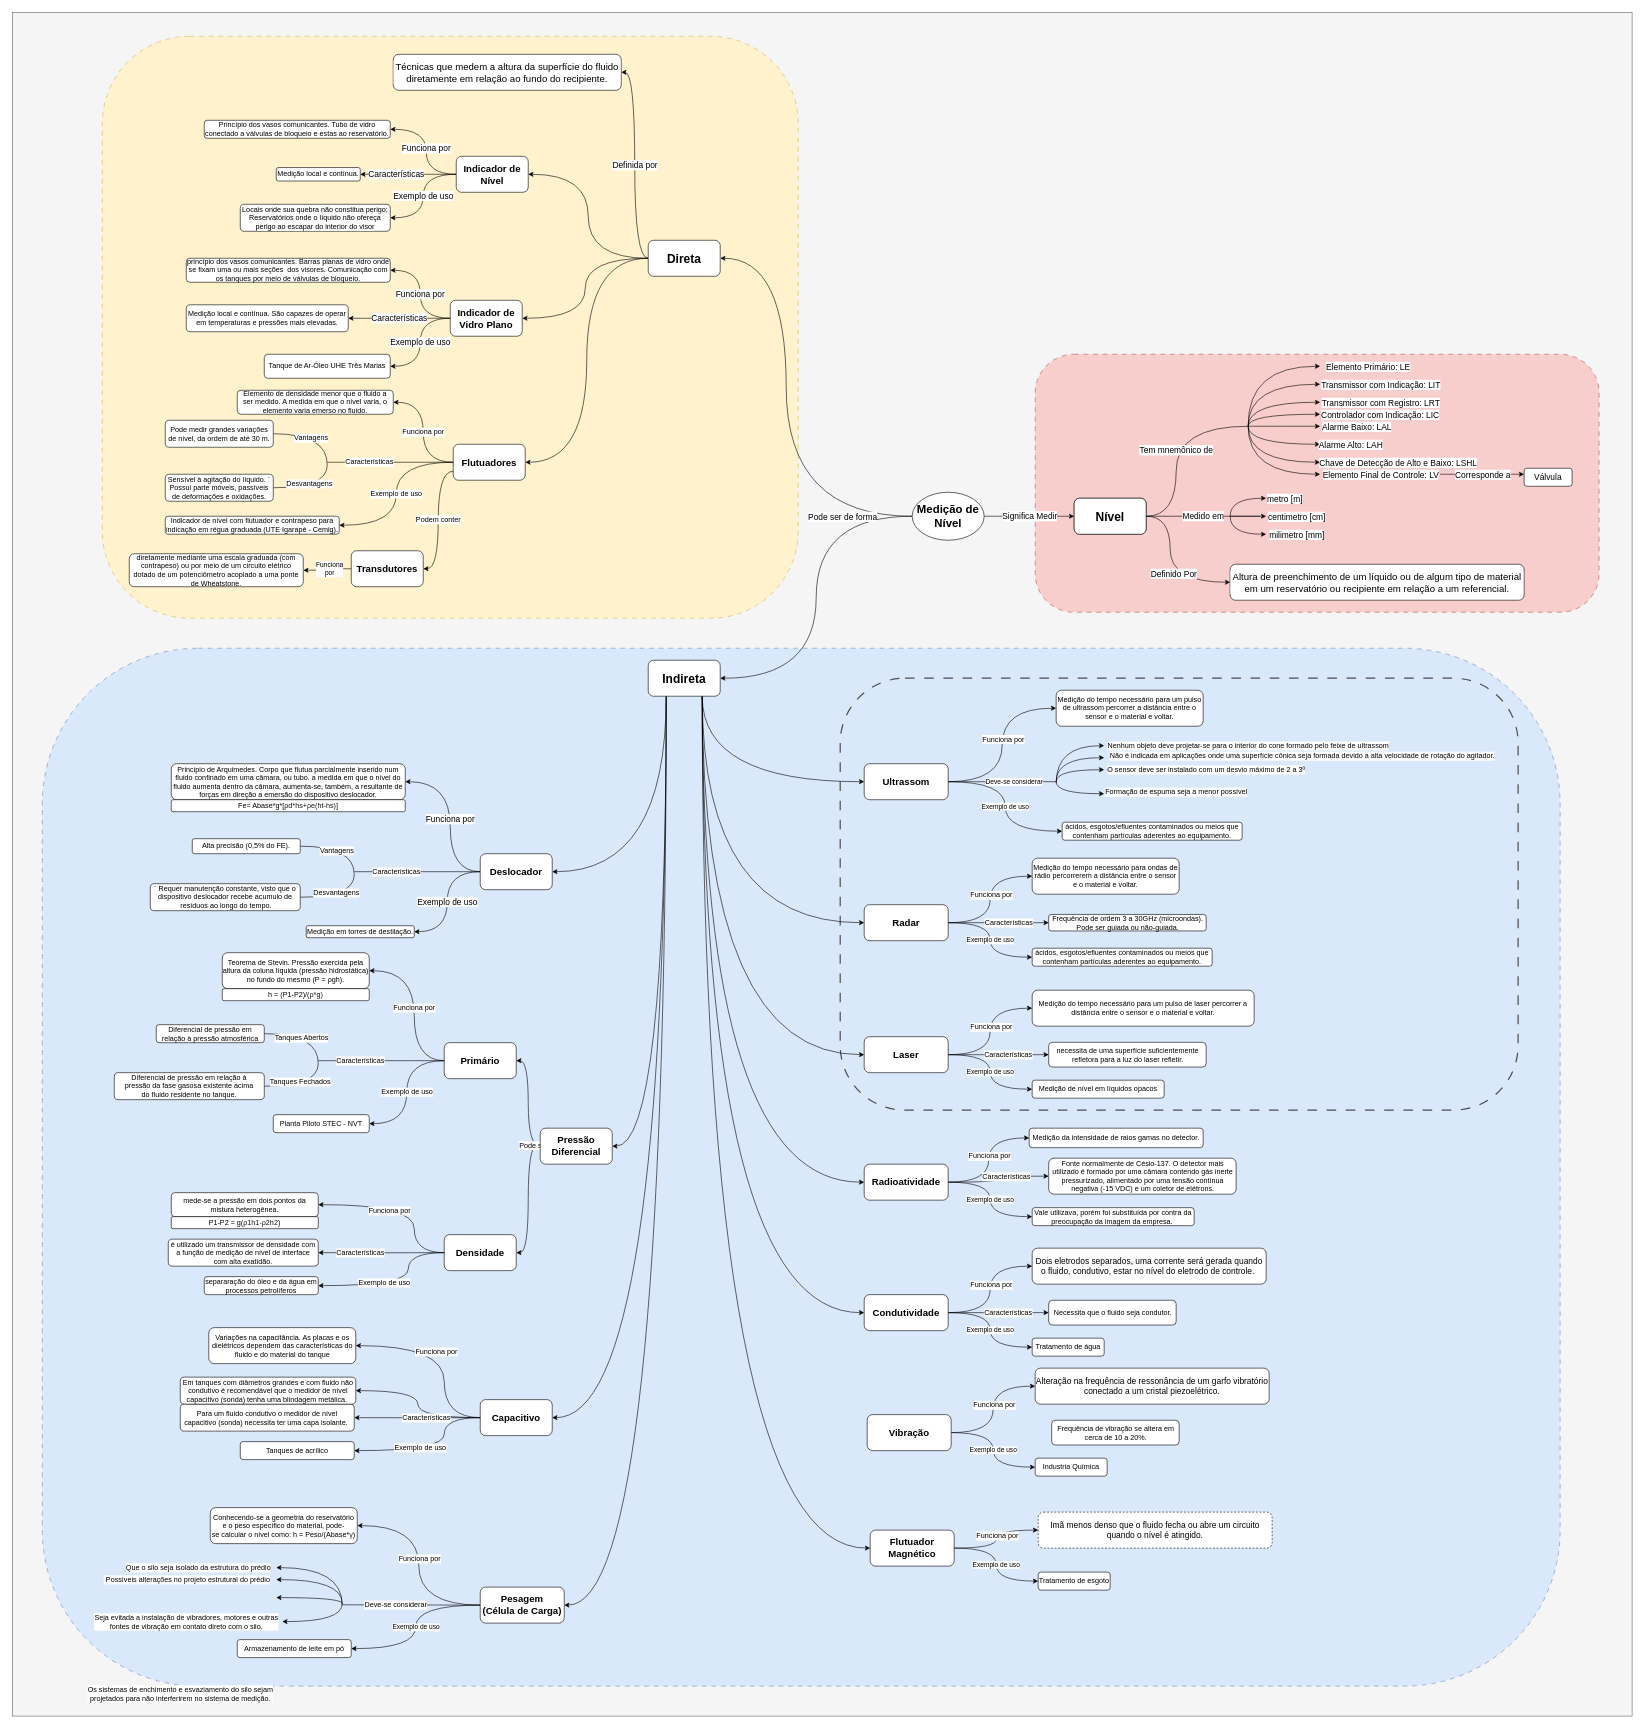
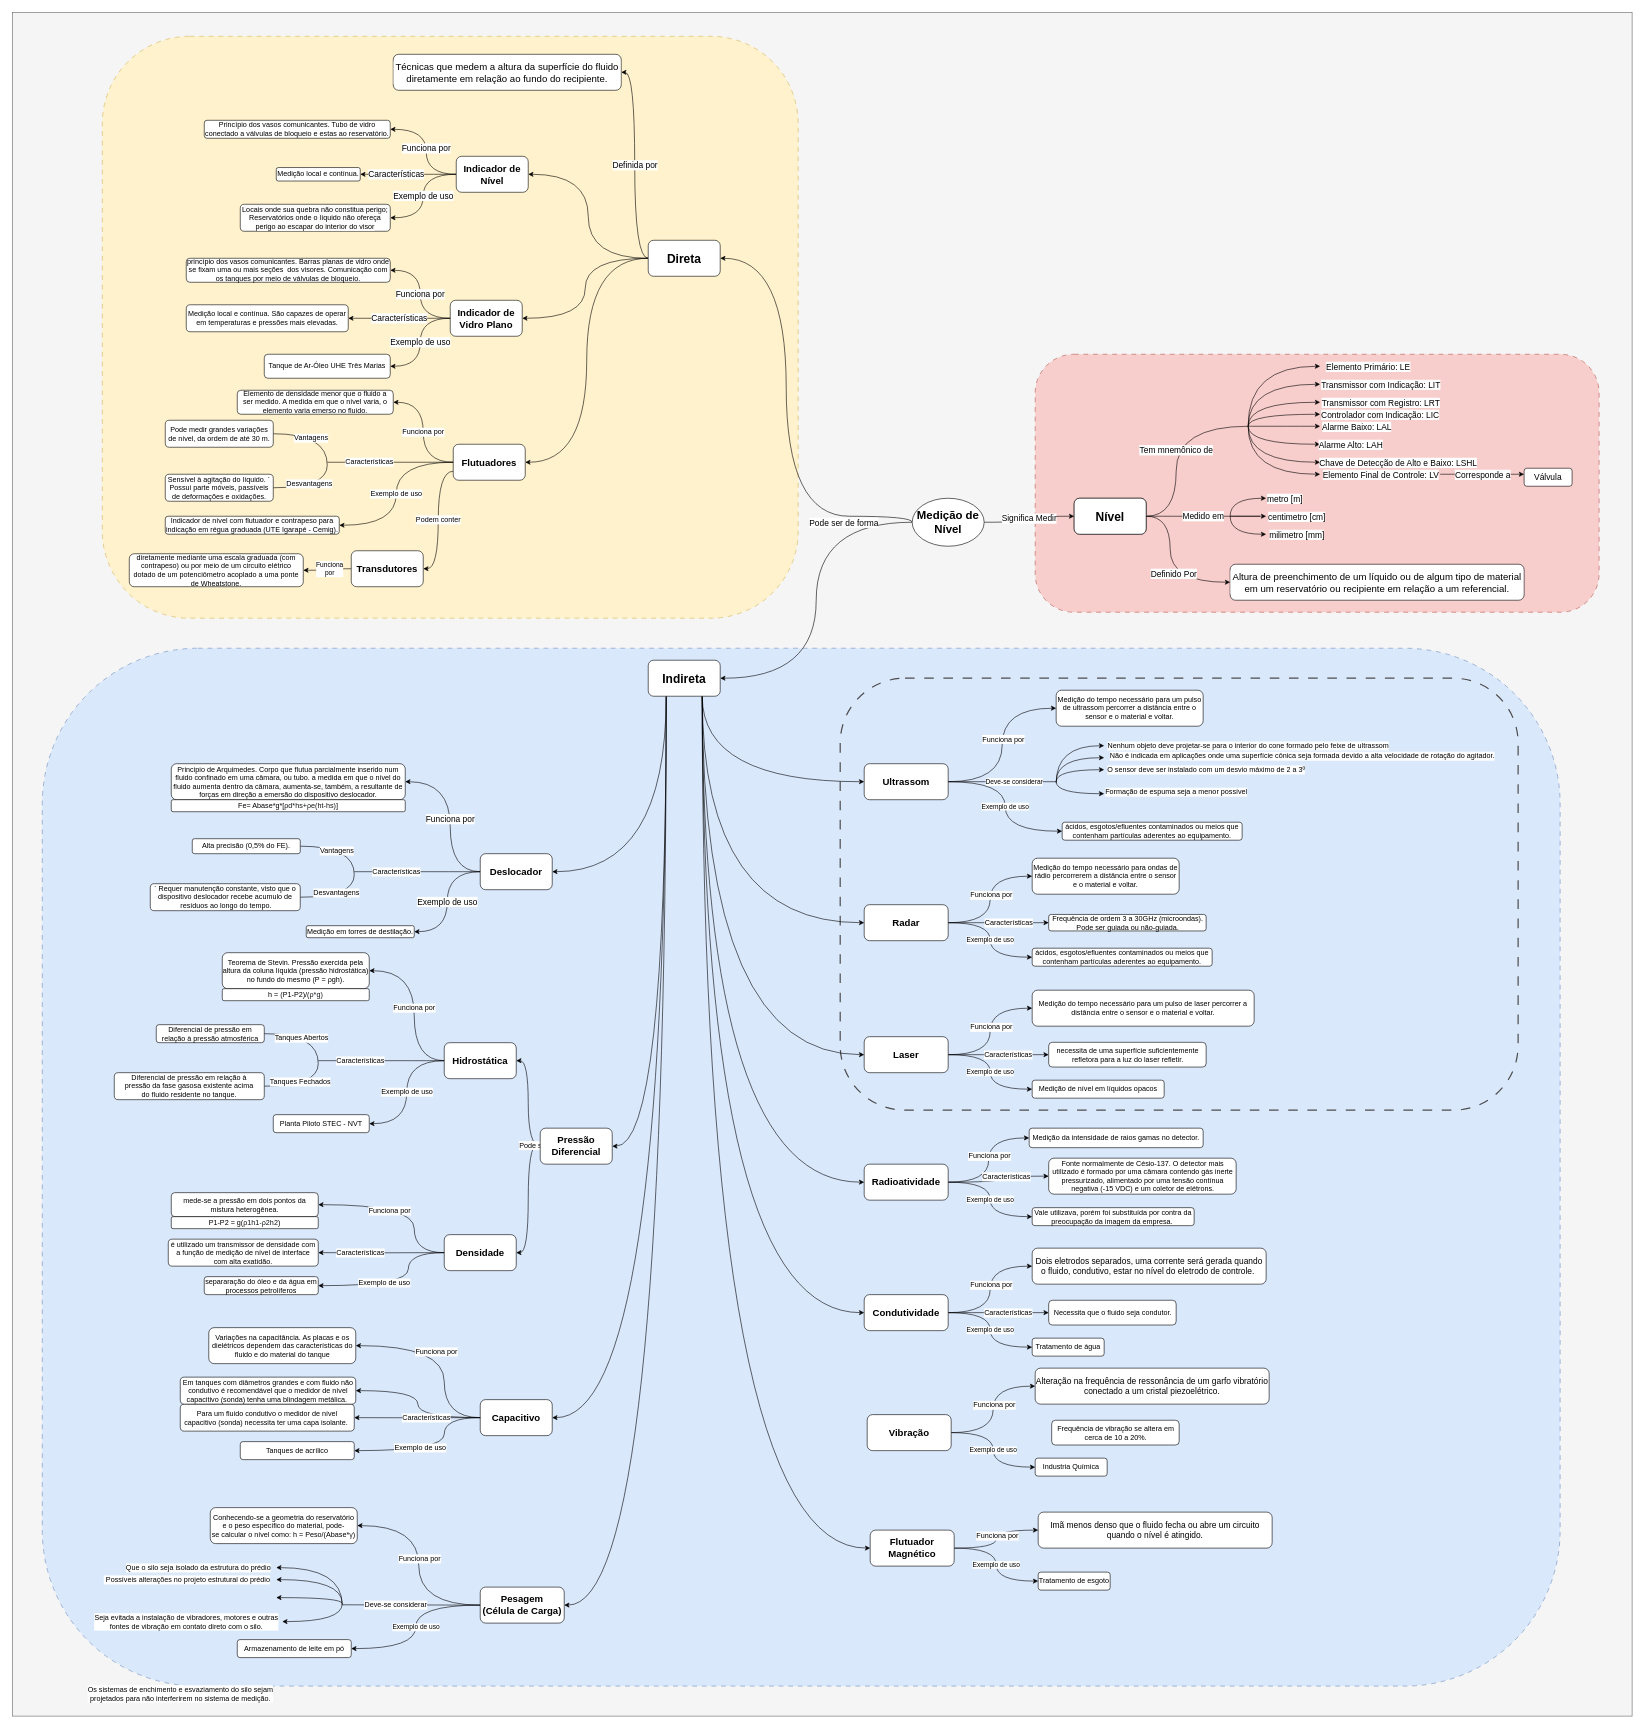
node "Medição de Nível": moved (948, 516) -> (948, 522)
node "Primário": label "Primário" -> "Hidrostática"
node "Imã menos denso que o fluido fecha ou abre um circuito quando o nível é atingido.": style dashed -> solid
